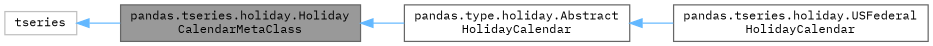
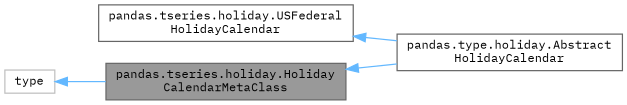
node "tseries": label "tseries" -> "type"
edge "pandas.tseries.holiday.USFederal HolidayCalendar" -> "pandas.type.holiday.Abstract HolidayCalendar": reversed
